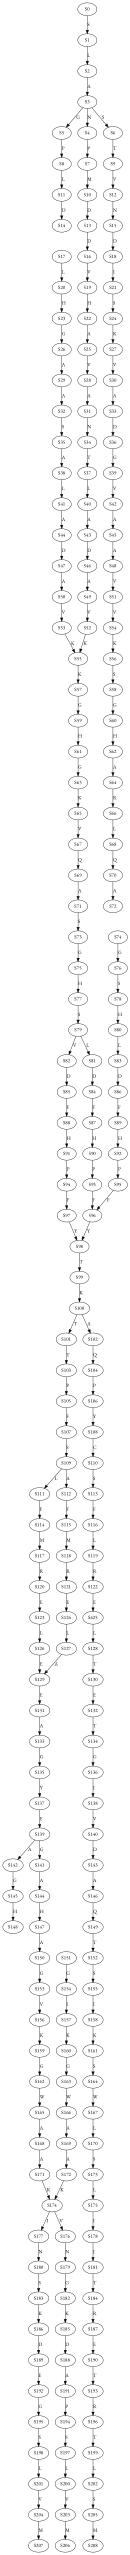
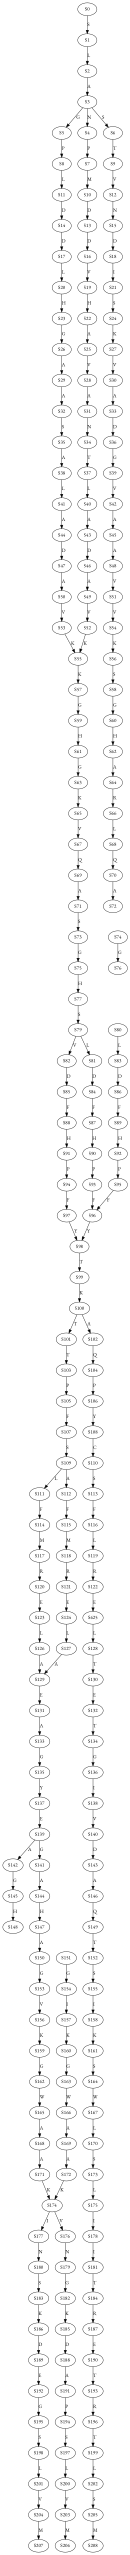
edge "S14" -> "S17": added, label "D"
node "S78": removed
edge "S126" -> "S129": label "E" -> "A"
